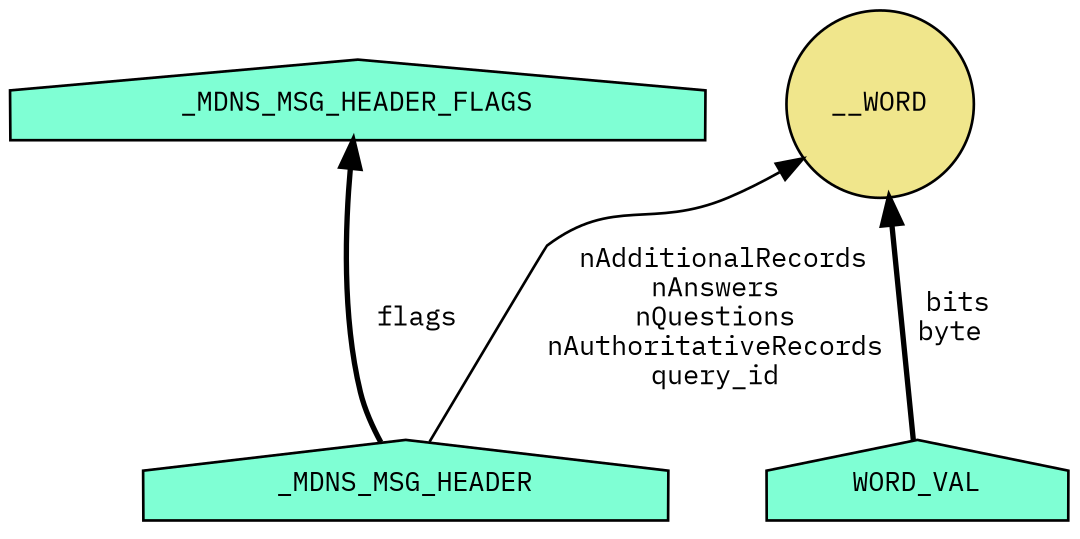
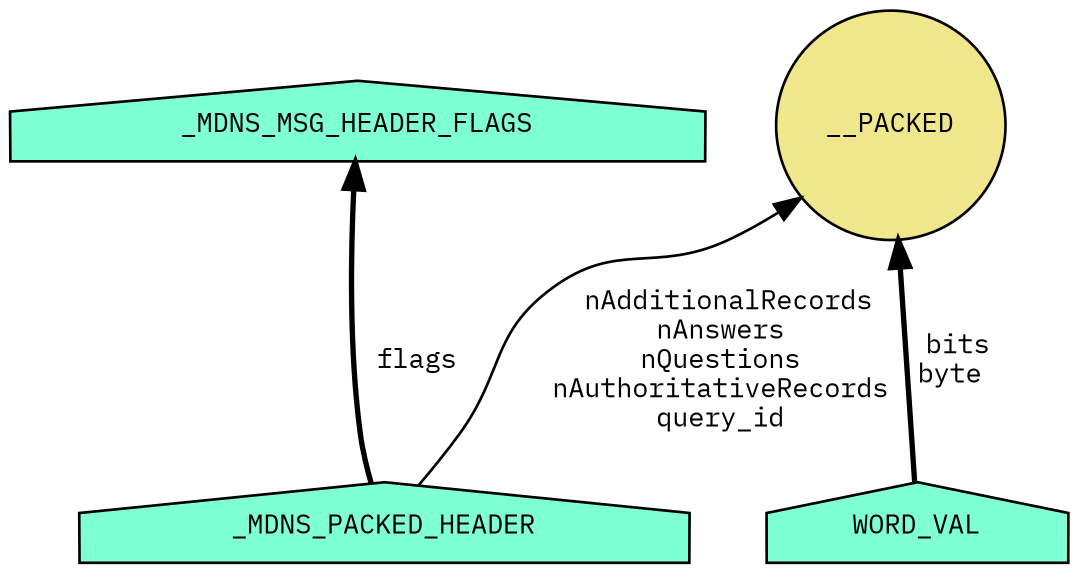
node "__WORD": label "__WORD" -> "__PACKED"
node "_MDNS_MSG_HEADER": label "_MDNS_MSG_HEADER" -> "_MDNS_PACKED_HEADER"
